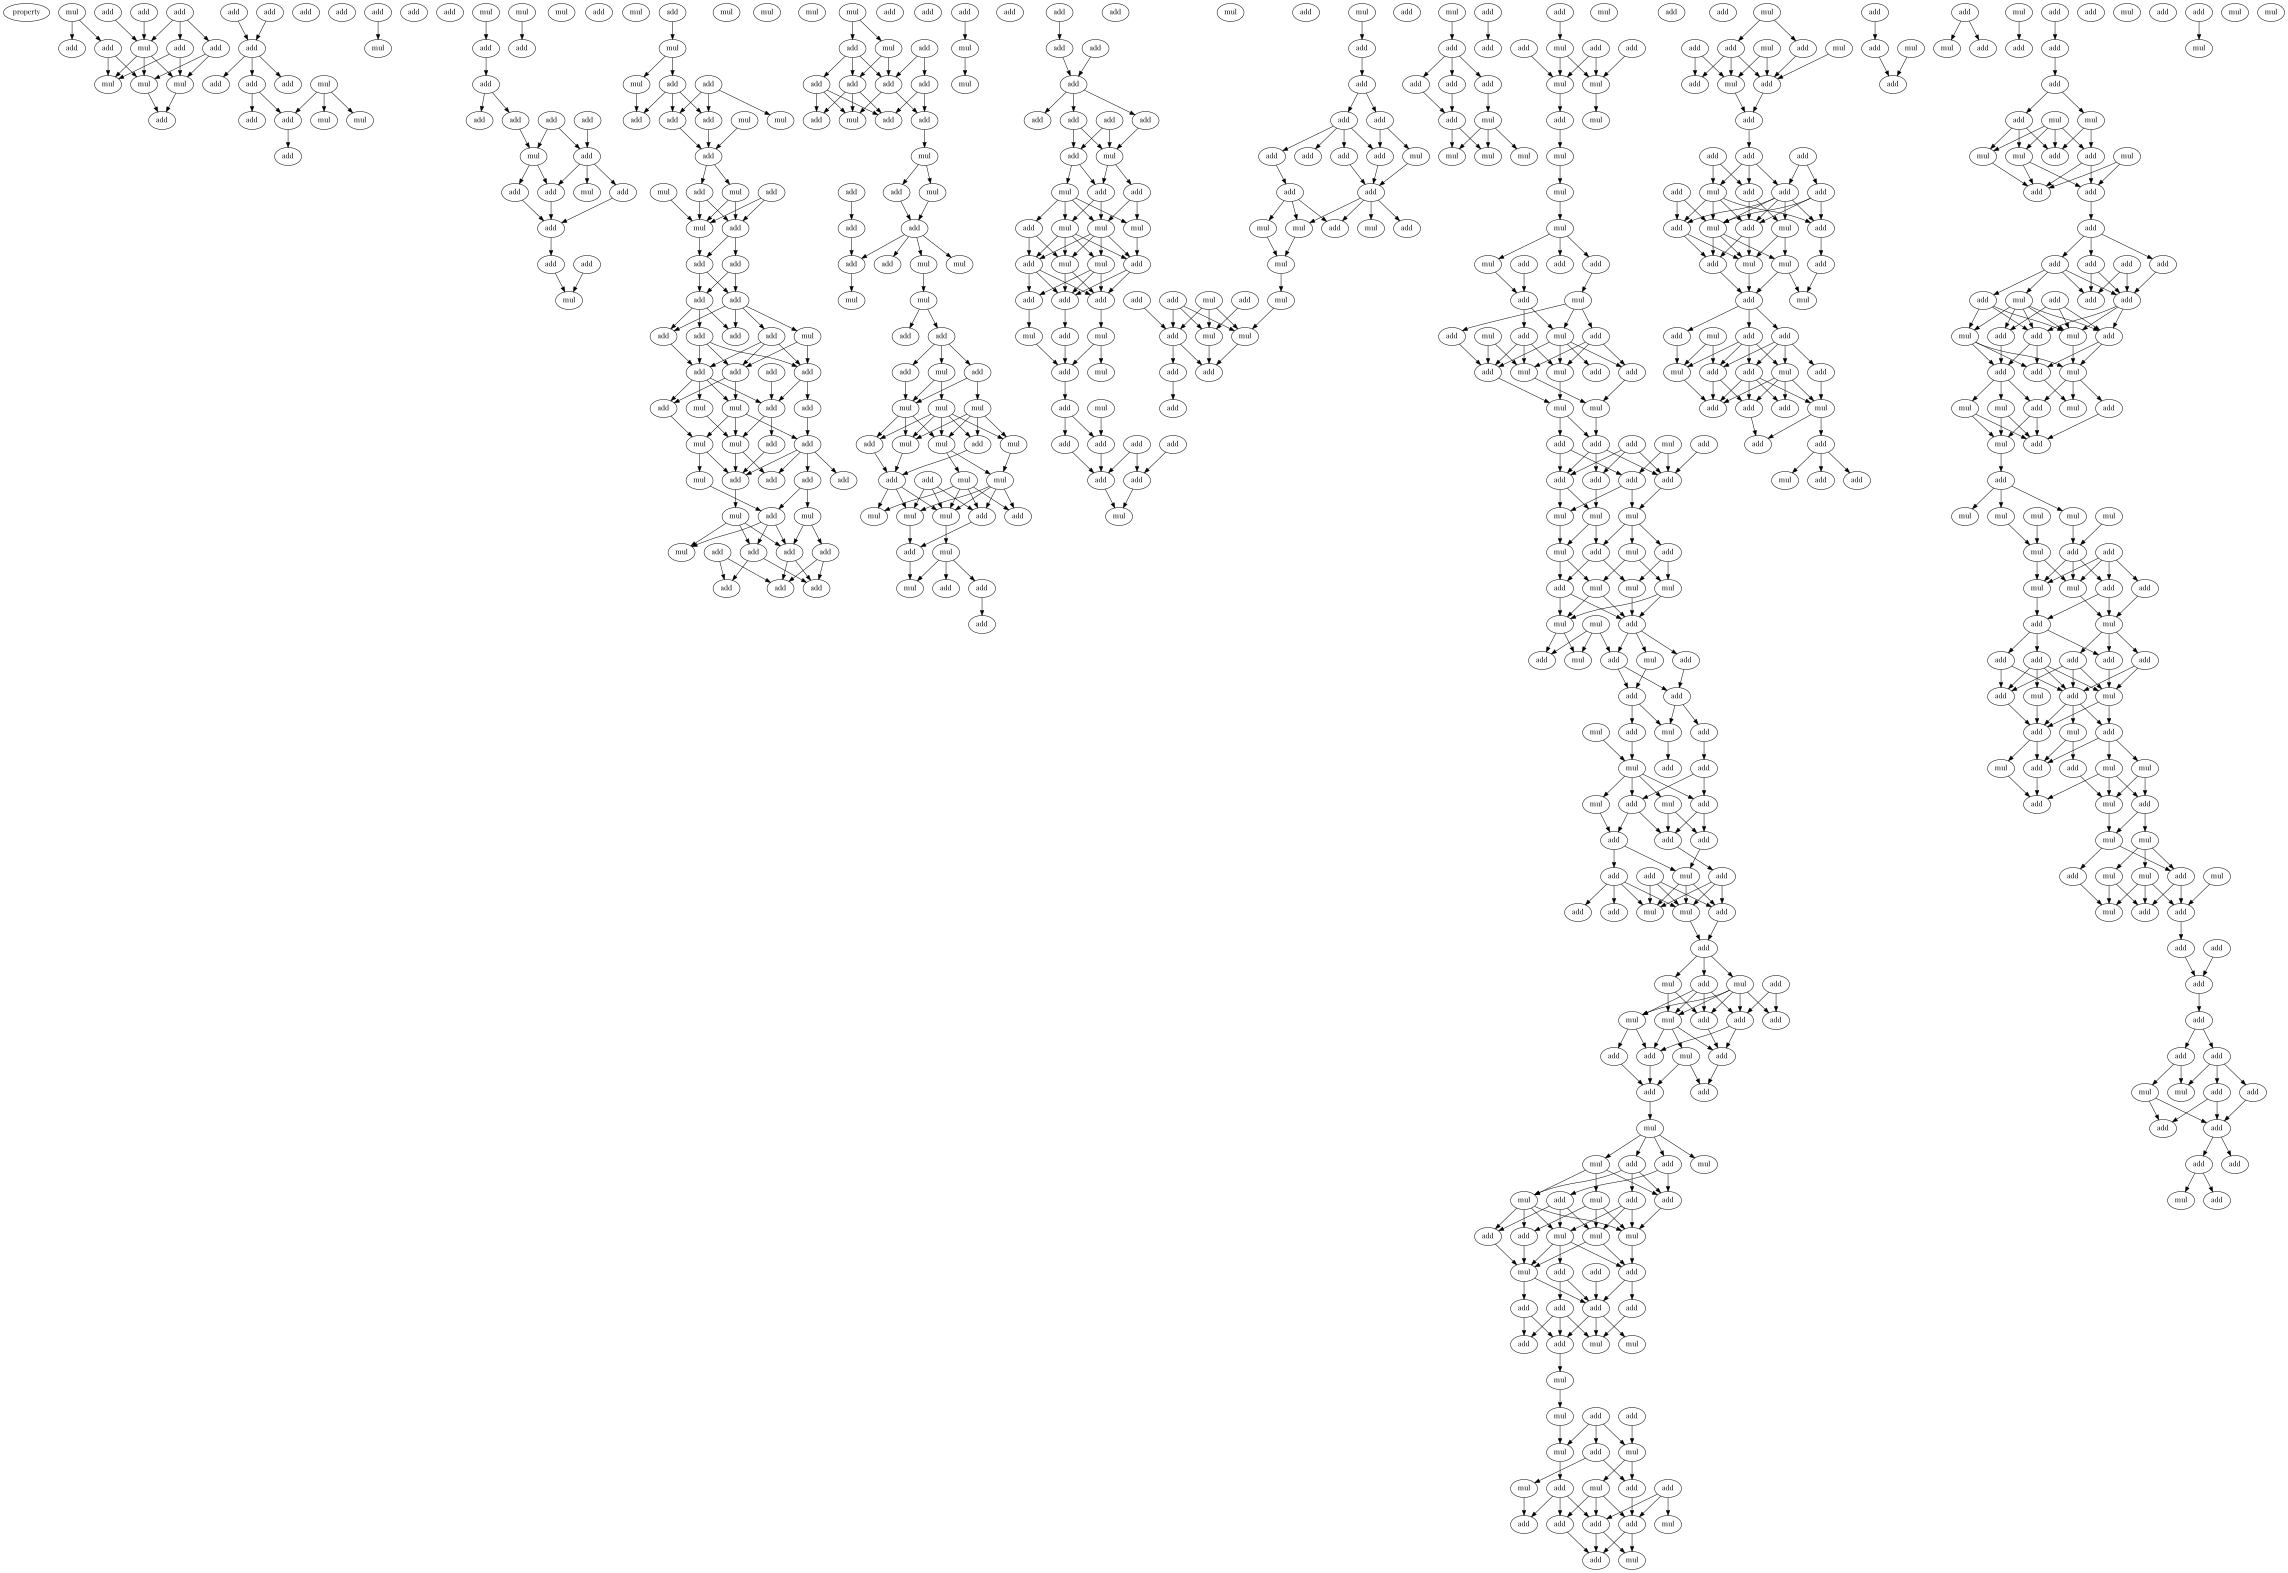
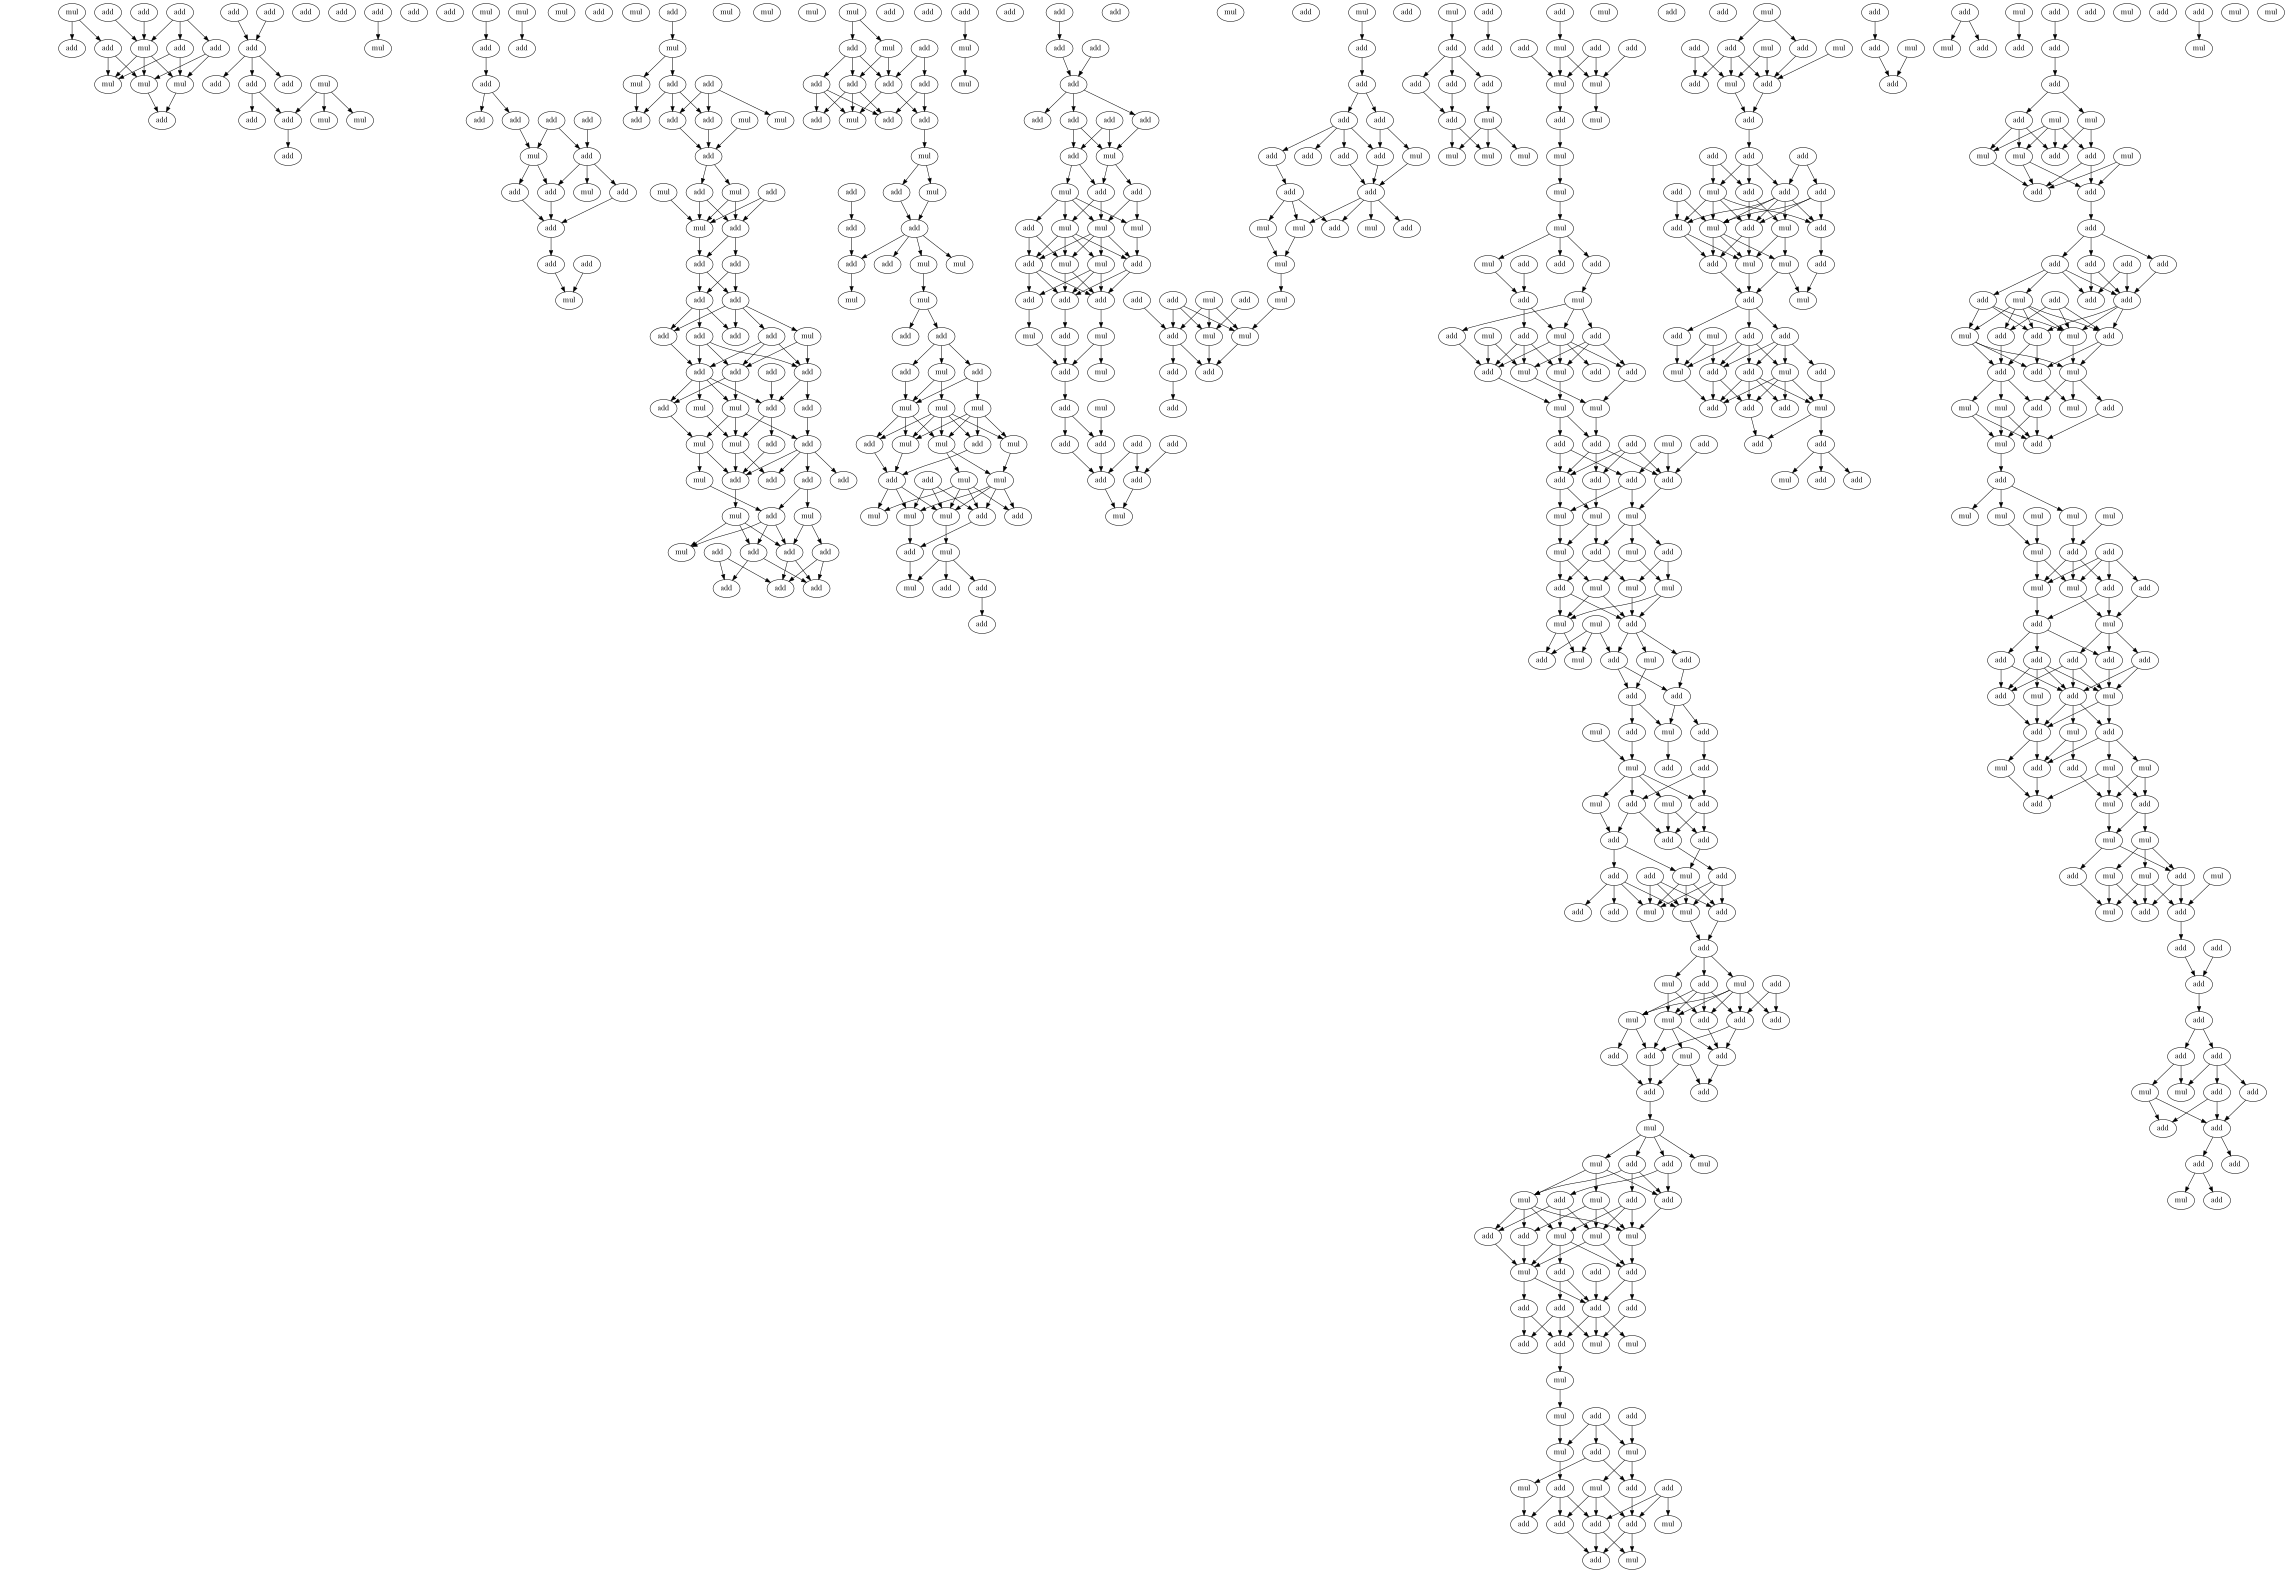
node "property": removed
